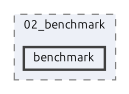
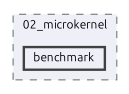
cluster "02_benchmark": label "02_benchmark" -> "02_microkernel"
